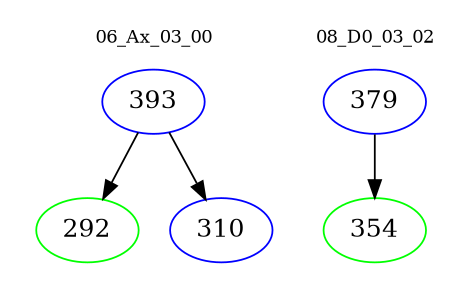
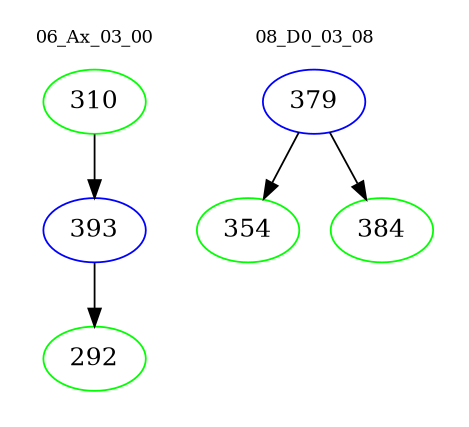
cluster "08_D0_03_02": label "08_D0_03_02" -> "08_D0_03_08"
edge "393" -> "310": reversed
node "310": color blue -> green
node "384": added
